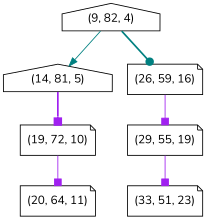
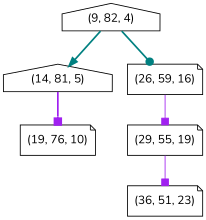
edge "(9, 82, 4)" -> "(14, 81, 5)": style solid -> bold
node "(19, 72, 10)": label "(19, 72, 10)" -> "(19, 76, 10)"
node "(20, 64, 11)": removed
node "(33, 51, 23)": label "(33, 51, 23)" -> "(36, 51, 23)"
